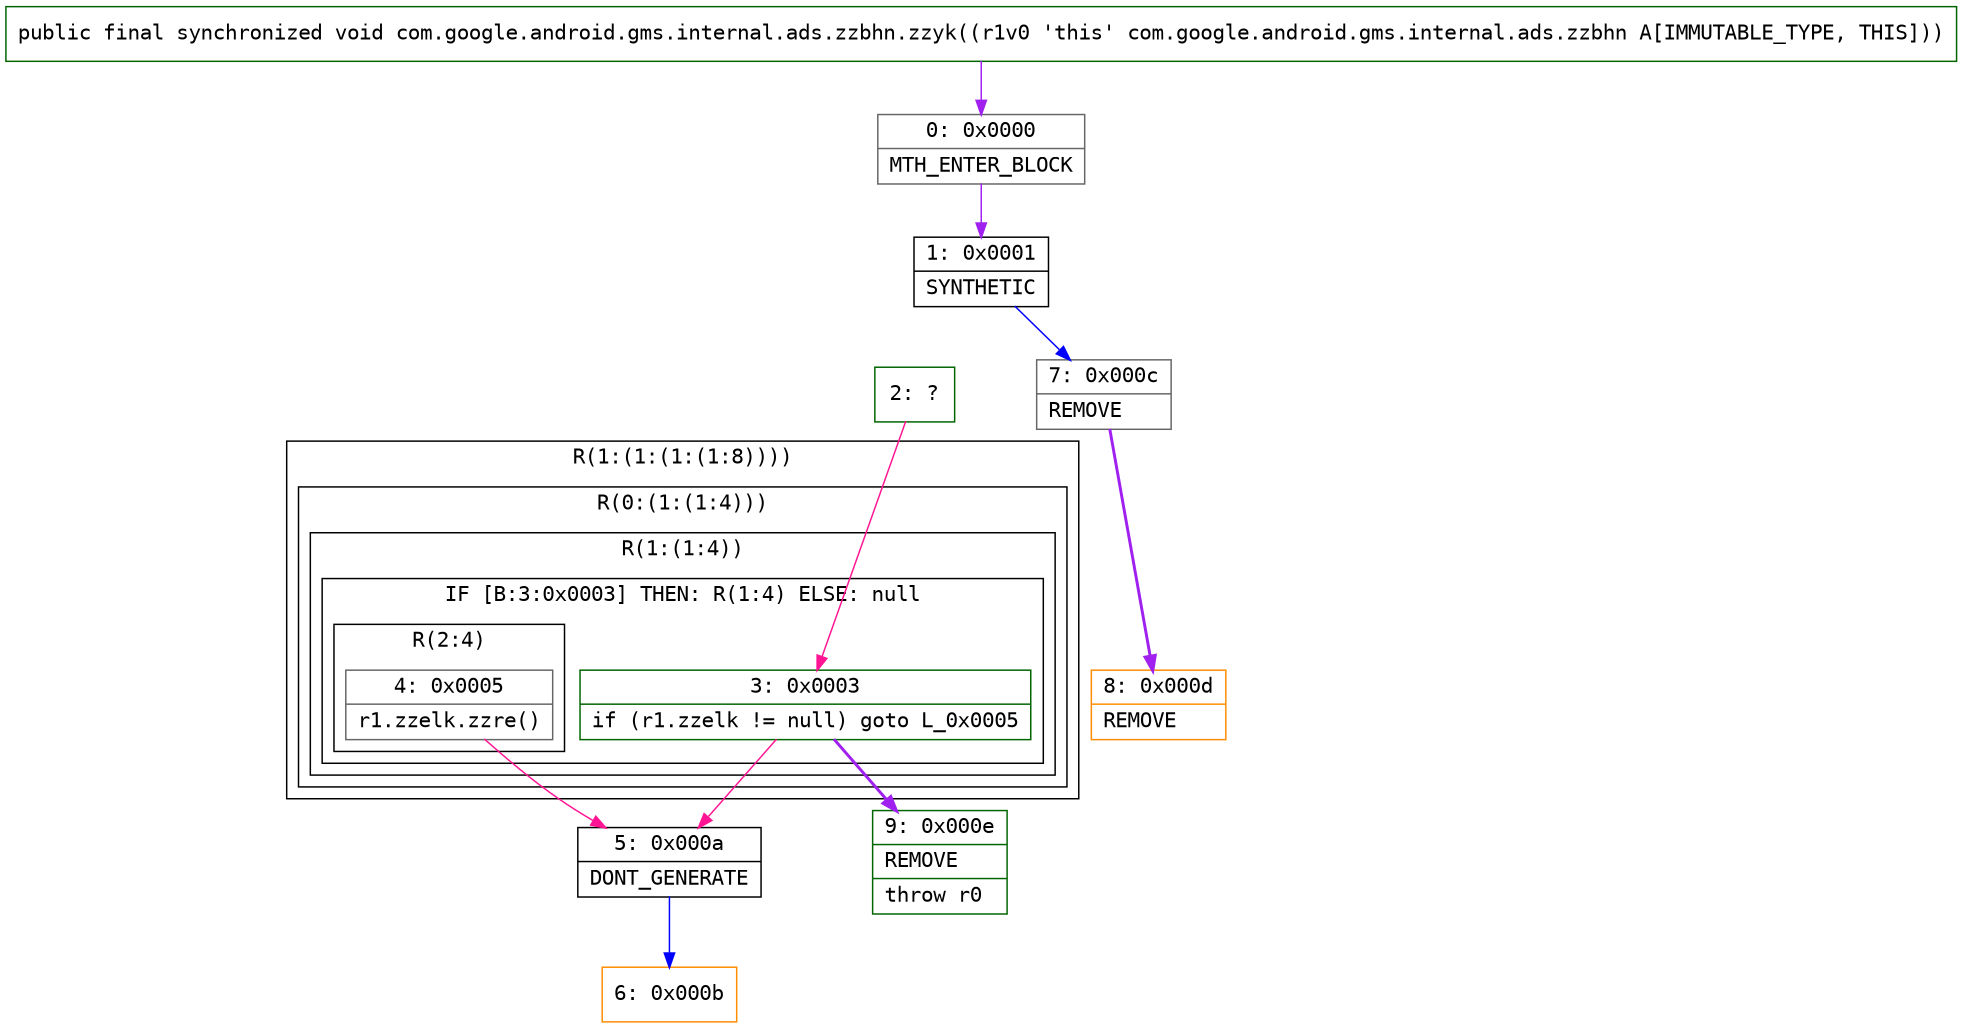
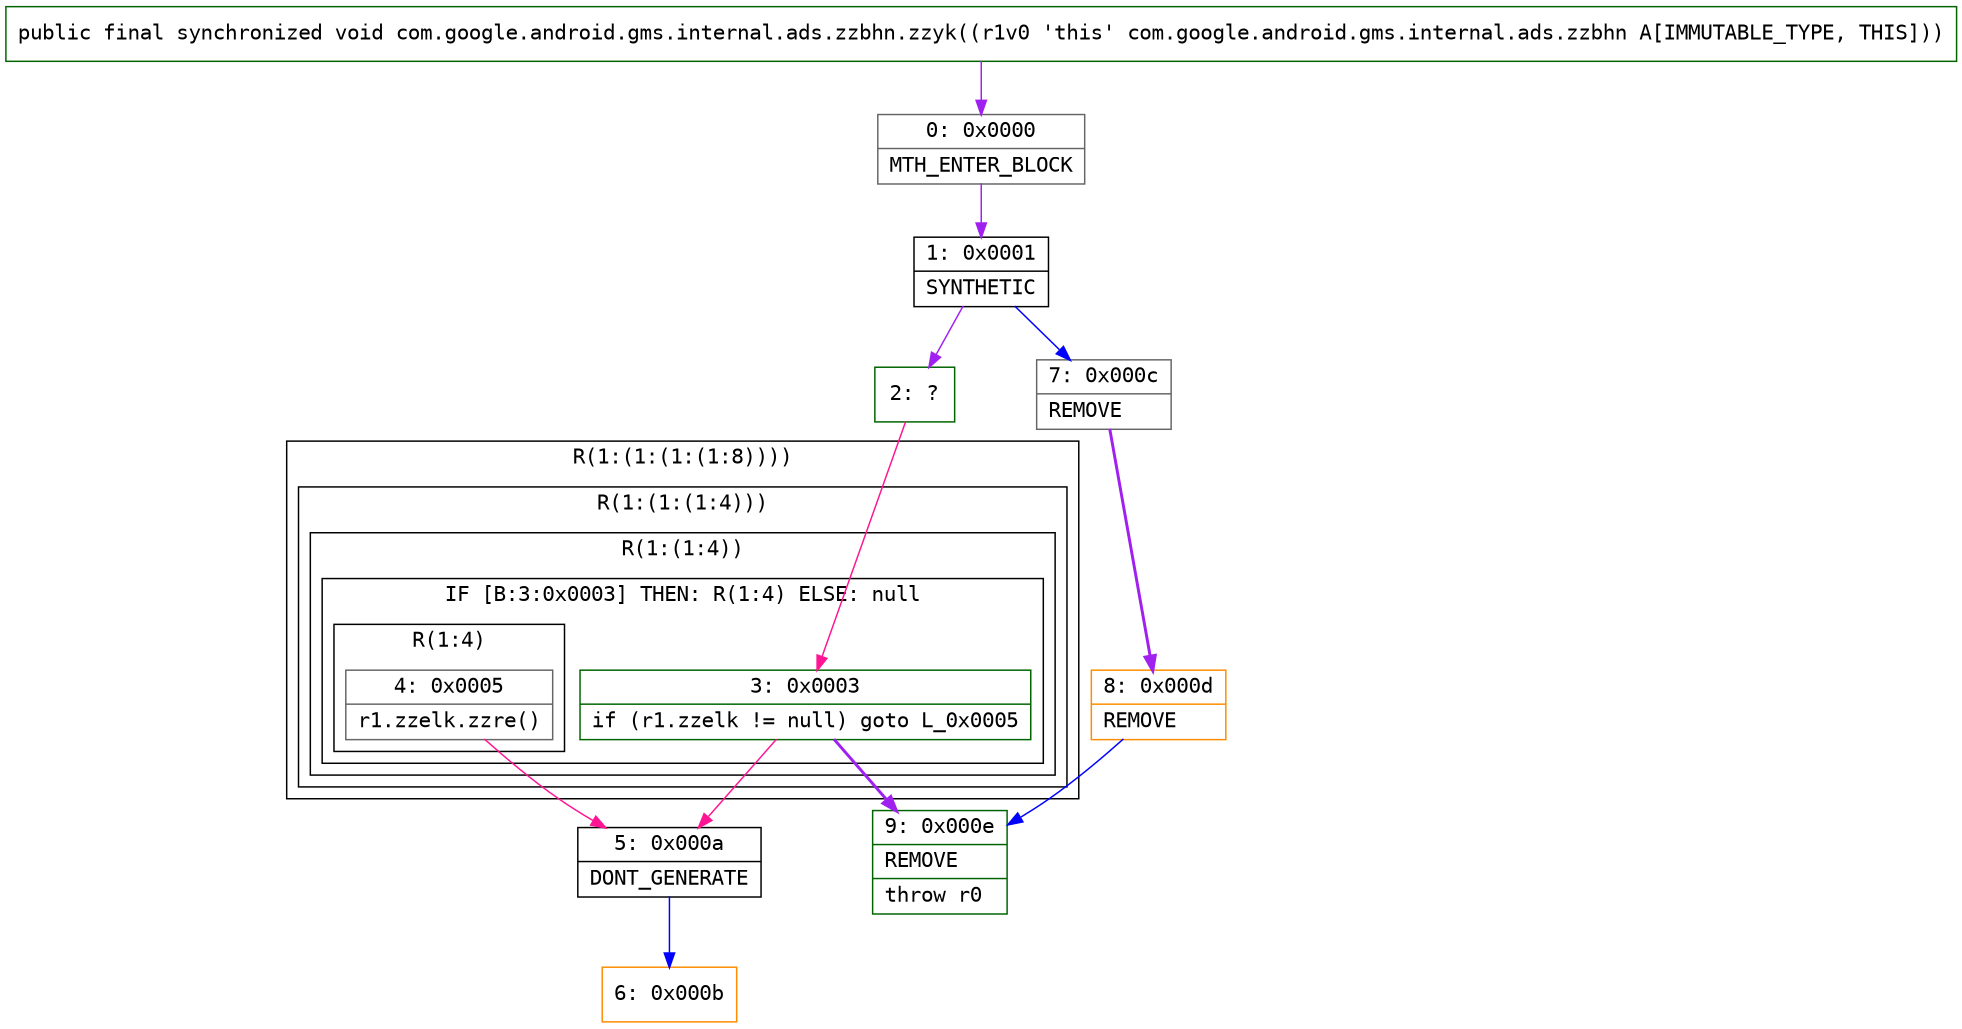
edge "1: 0x0001" -> "2: ?": added
cluster "R(0:(1:(1:4)))": label "R(0:(1:(1:4)))" -> "R(1:(1:(1:4)))"
cluster "R(2:4)": label "R(2:4)" -> "R(1:4)"
edge "8: 0x000d" -> "9: 0x000e": added
